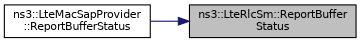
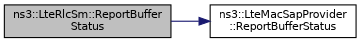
edge "ns3::LteMacSapProvider ::ReportBufferStatus" -> "ns3::LteRlcSm::ReportBuffer Status": reversed
